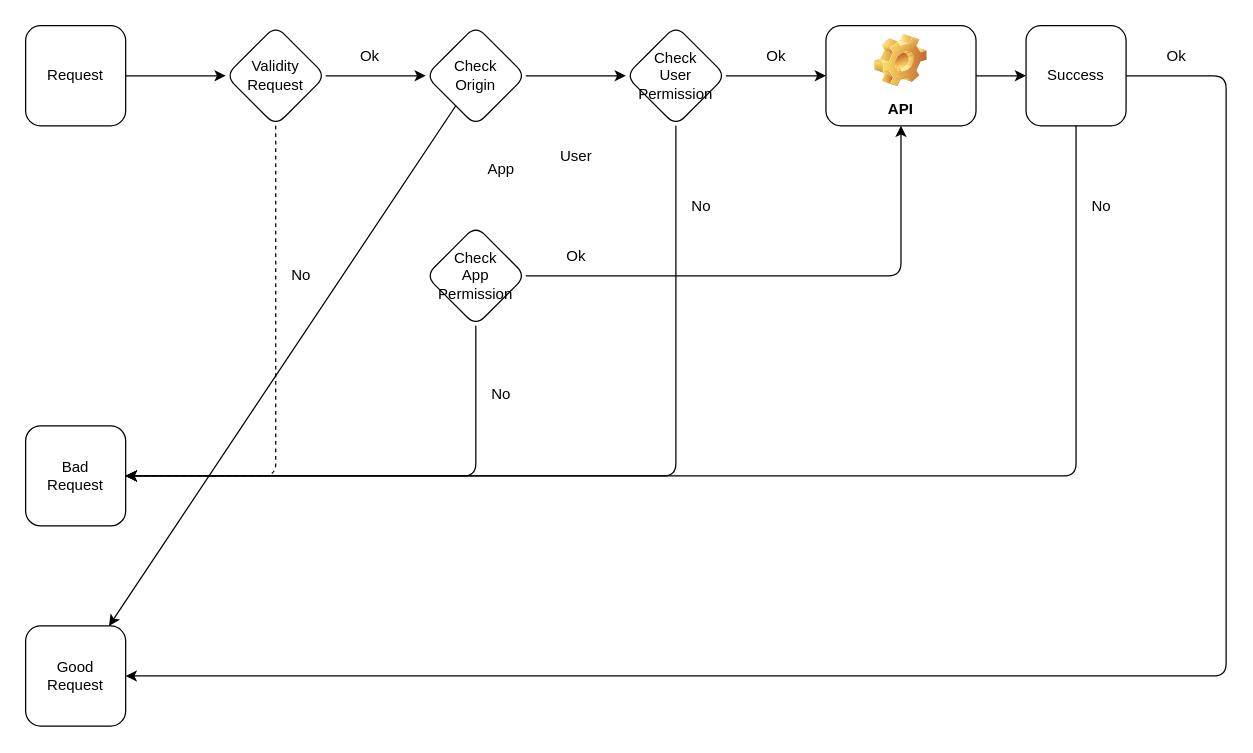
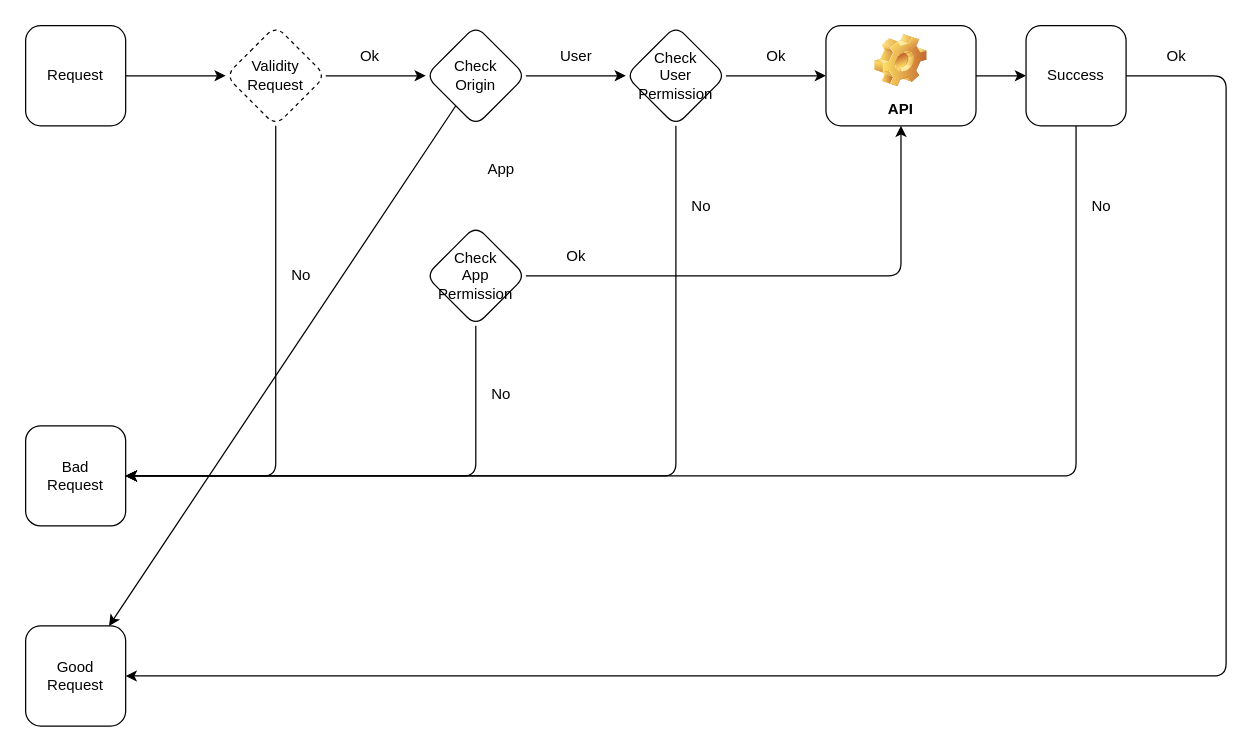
node "Validity Request": style solid -> dashed
node "User": moved (576, 157) -> (576, 57)
edge "Validity Request" -> "Bad Request": style dashed -> solid
